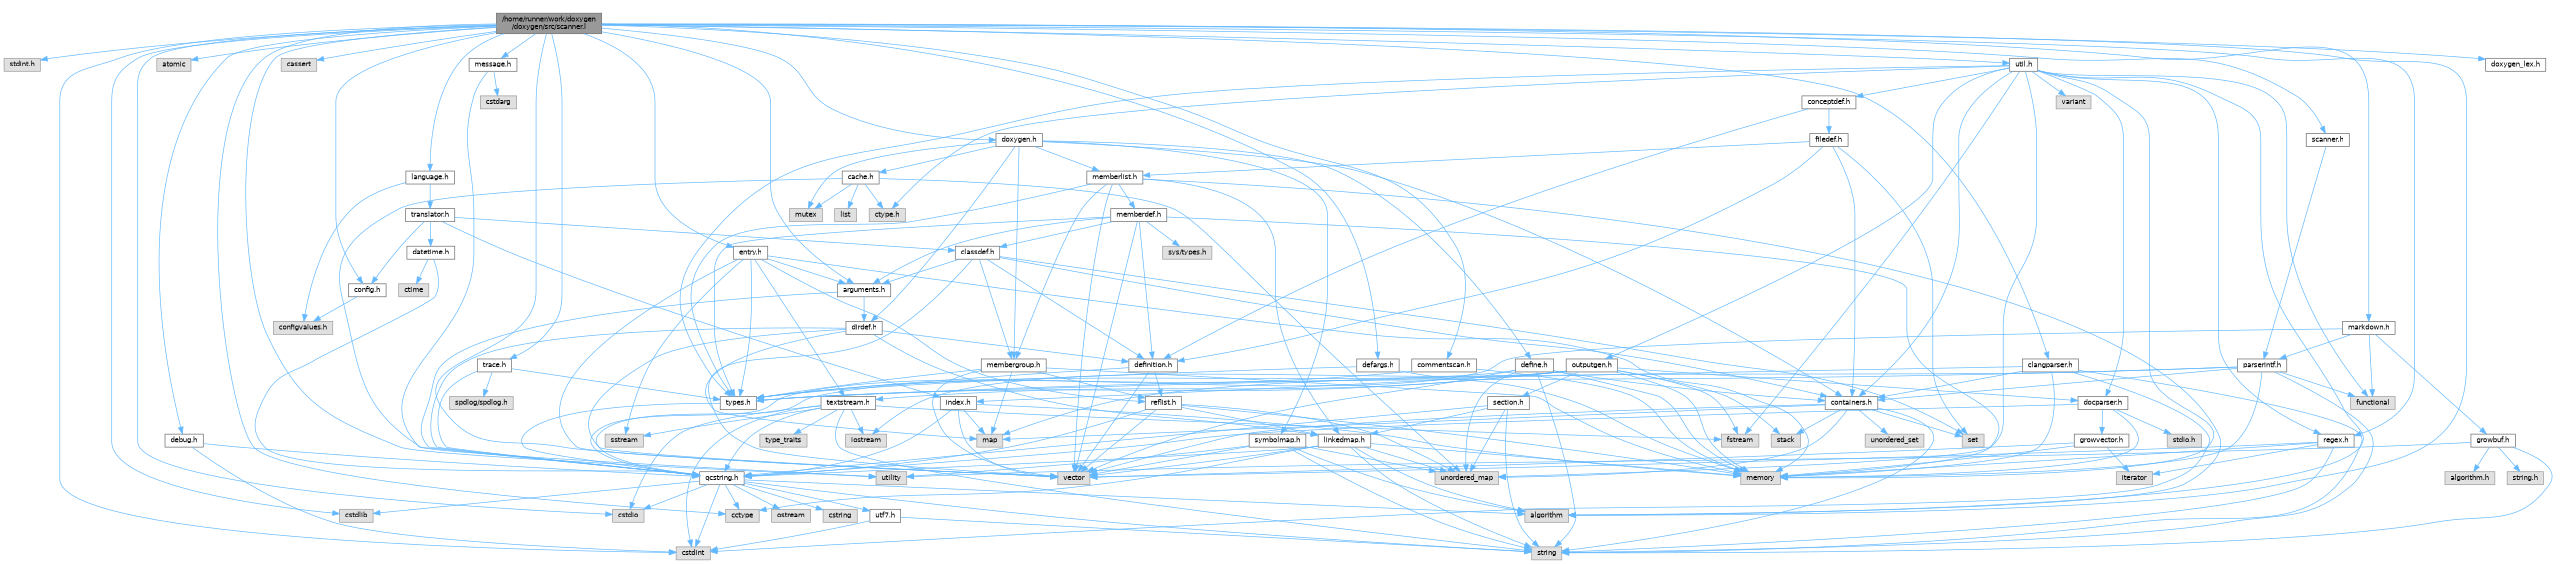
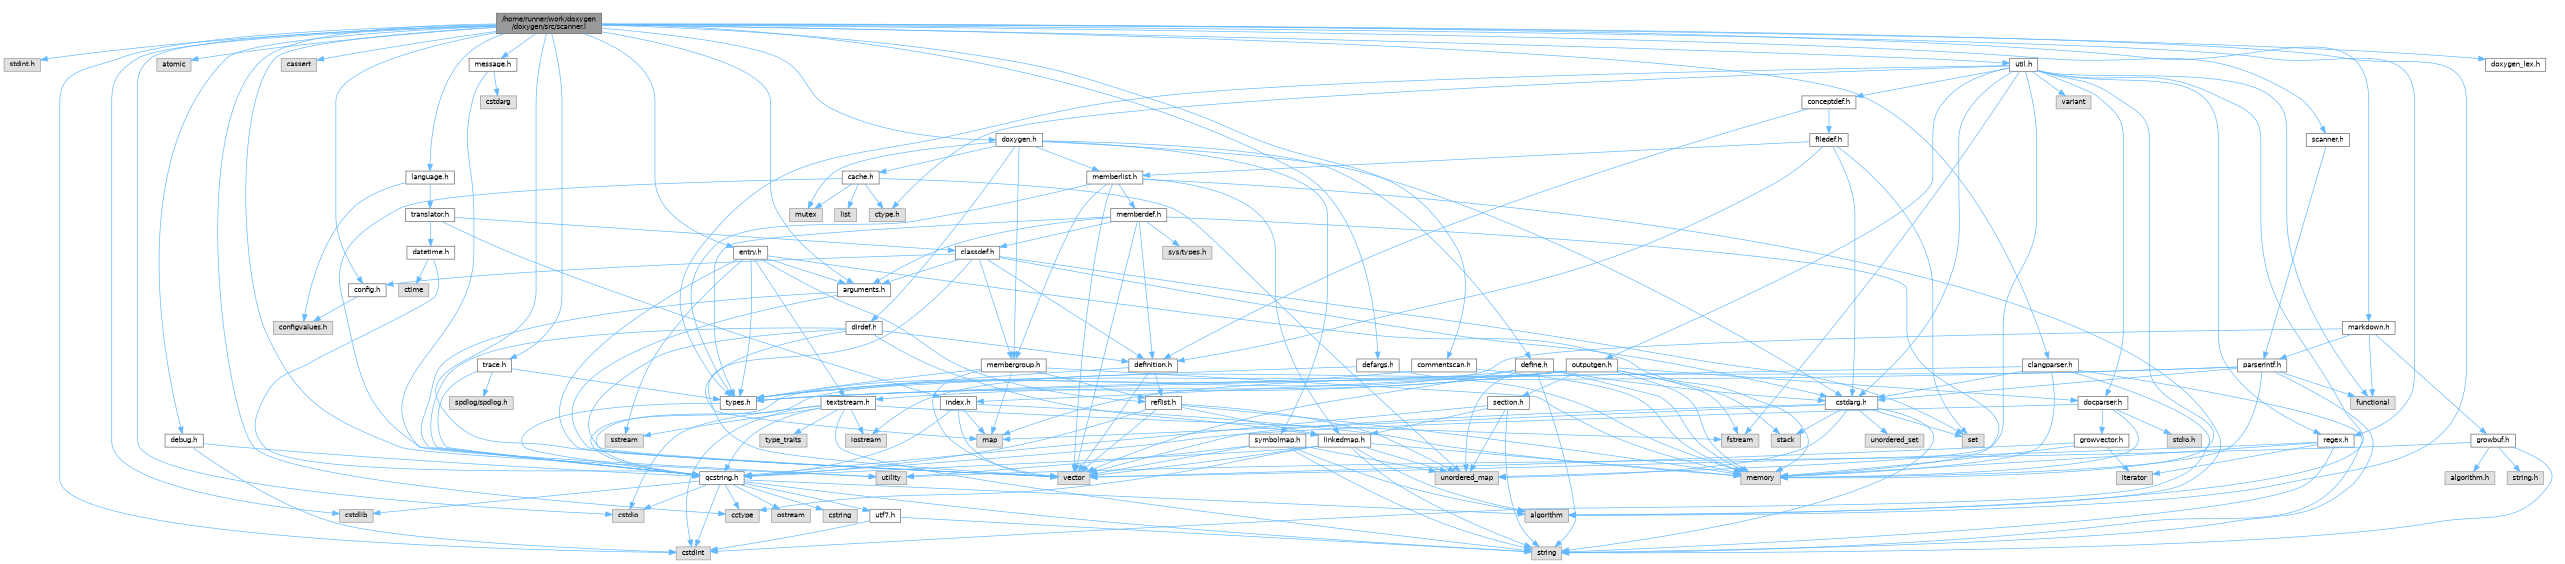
edge "translator.h" -> "config.h": now "classdef.h" -> "config.h"
edge "arguments.h" -> "dirdef.h": now "arguments.h" -> "vector"
node "containers.h": label "containers.h" -> "cstdarg.h"
